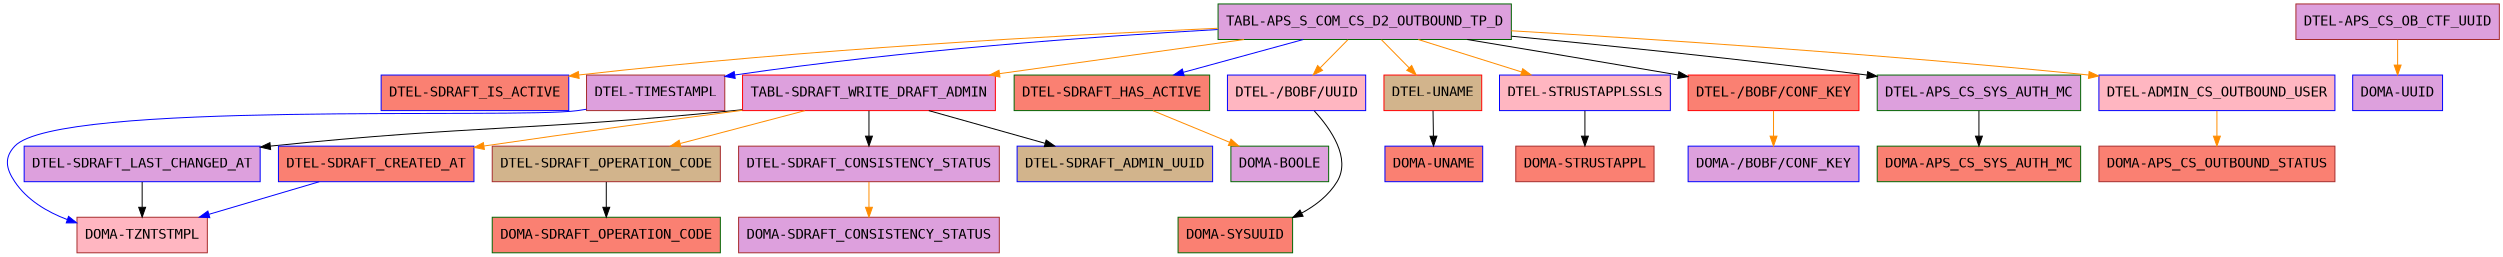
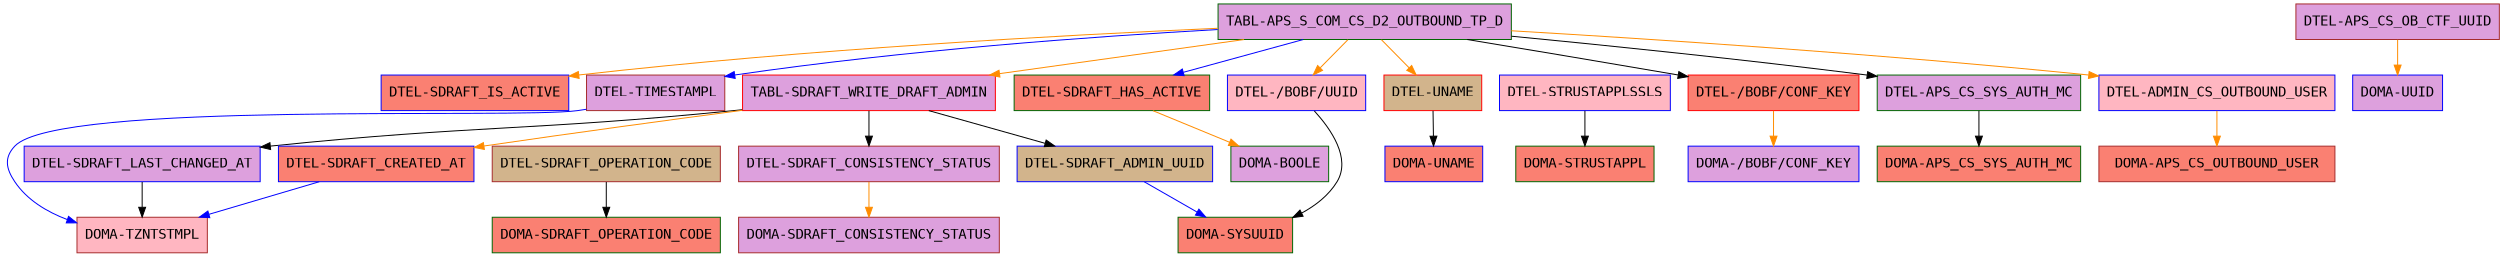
edge "TABL-APS_S_COM_CS_D2_OUTBOUND_TP_D" -> "DTEL-STRUSTAPPLSSLS": removed
edge "TABL-SDRAFT_WRITE_DRAFT_ADMIN" -> "DTEL-SDRAFT_OPERATION_CODE": removed
node "DOMA-STRUSTAPPL": color brown -> darkgreen
node "DOMA-APS_CS_OUTBOUND_STATUS": label "DOMA-APS_CS_OUTBOUND_STATUS" -> "DOMA-APS_CS_OUTBOUND_USER"
edge "DTEL-SDRAFT_ADMIN_UUID" -> "DOMA-SYSUUID": added
